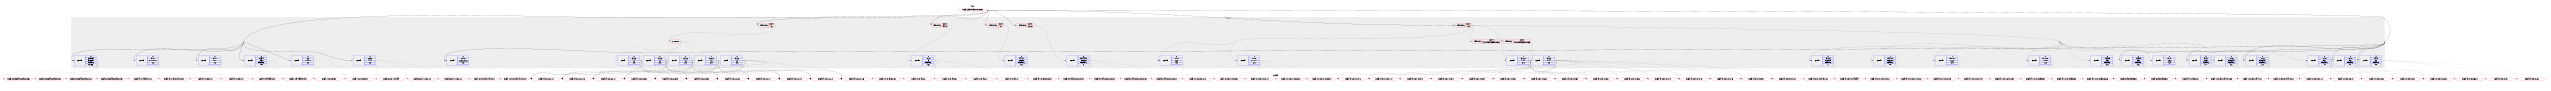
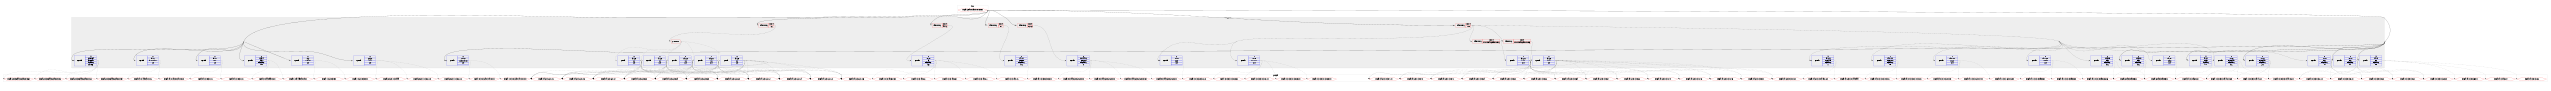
node "portage://dev-lang/python-3.7.5": removed
node "portage://dev-libs/glib-2.60.7": label "portage://dev-libs/glib-2.60.7" -> "portage://dev-libs/elt-2.60.7"
